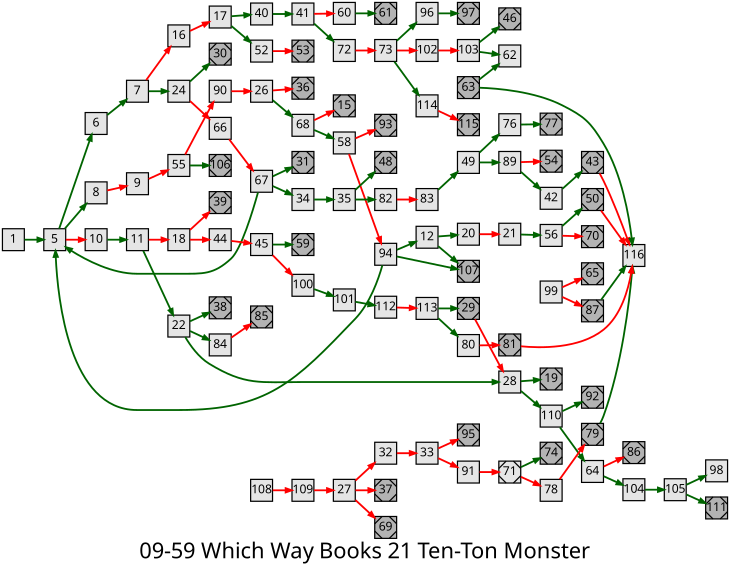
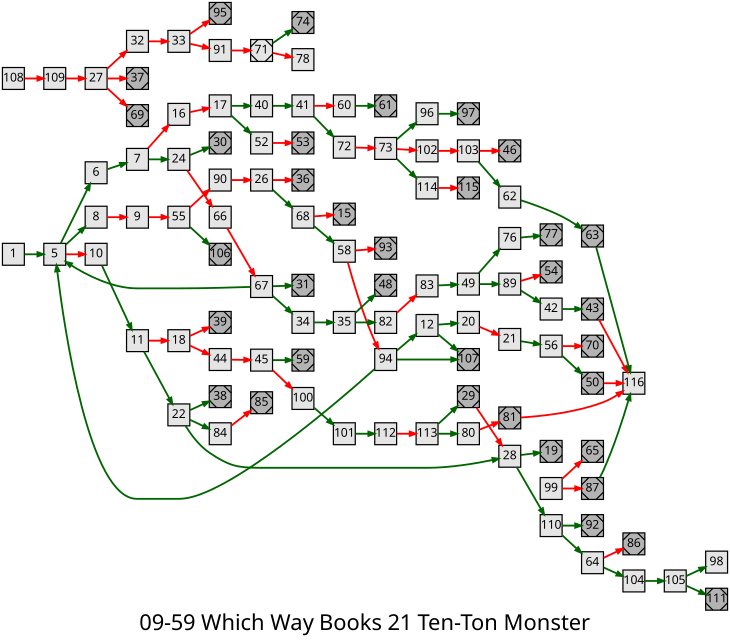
edge "103" -> "46": color darkgreen -> red
edge "63" -> "62": reversed
node "79": removed
